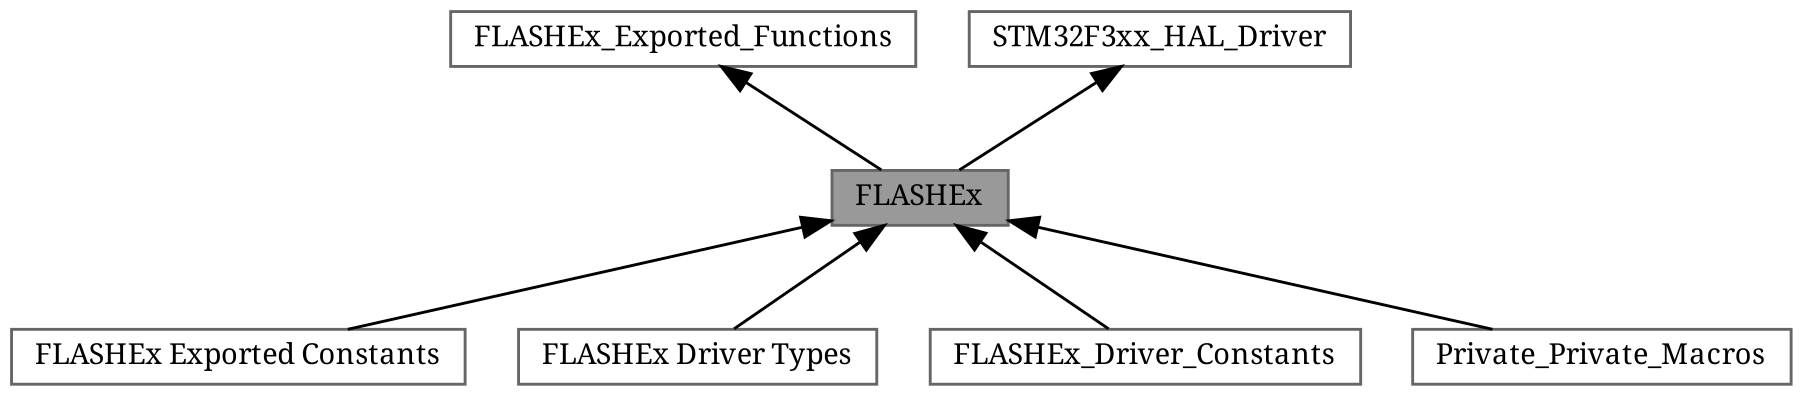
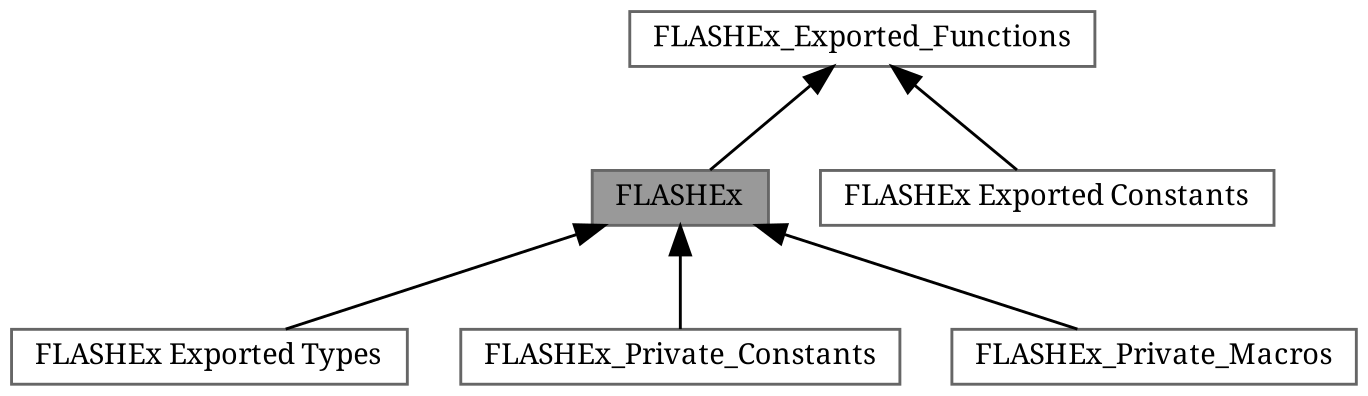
node "STM32F3xx_HAL_Driver": removed
edge "FLASHEx Exported Constants" -> "FLASHEx": now "FLASHEx Exported Constants" -> "FLASHEx_Exported_Functions"
node "FLASHEx Driver Types": label "FLASHEx Driver Types" -> "FLASHEx Exported Types"
node "FLASHEx_Driver_Constants": label "FLASHEx_Driver_Constants" -> "FLASHEx_Private_Constants"
node "Private_Private_Macros": label "Private_Private_Macros" -> "FLASHEx_Private_Macros"
